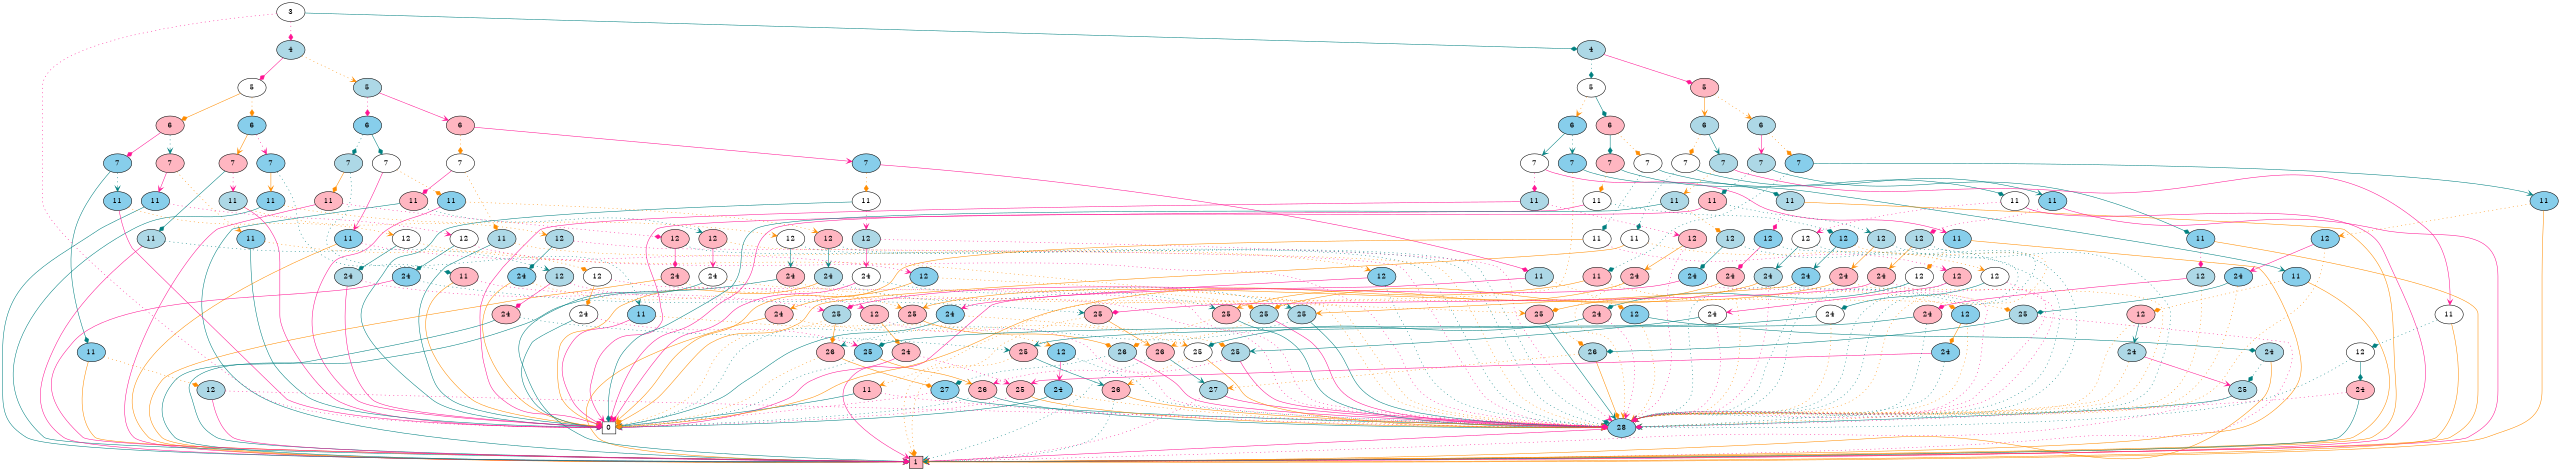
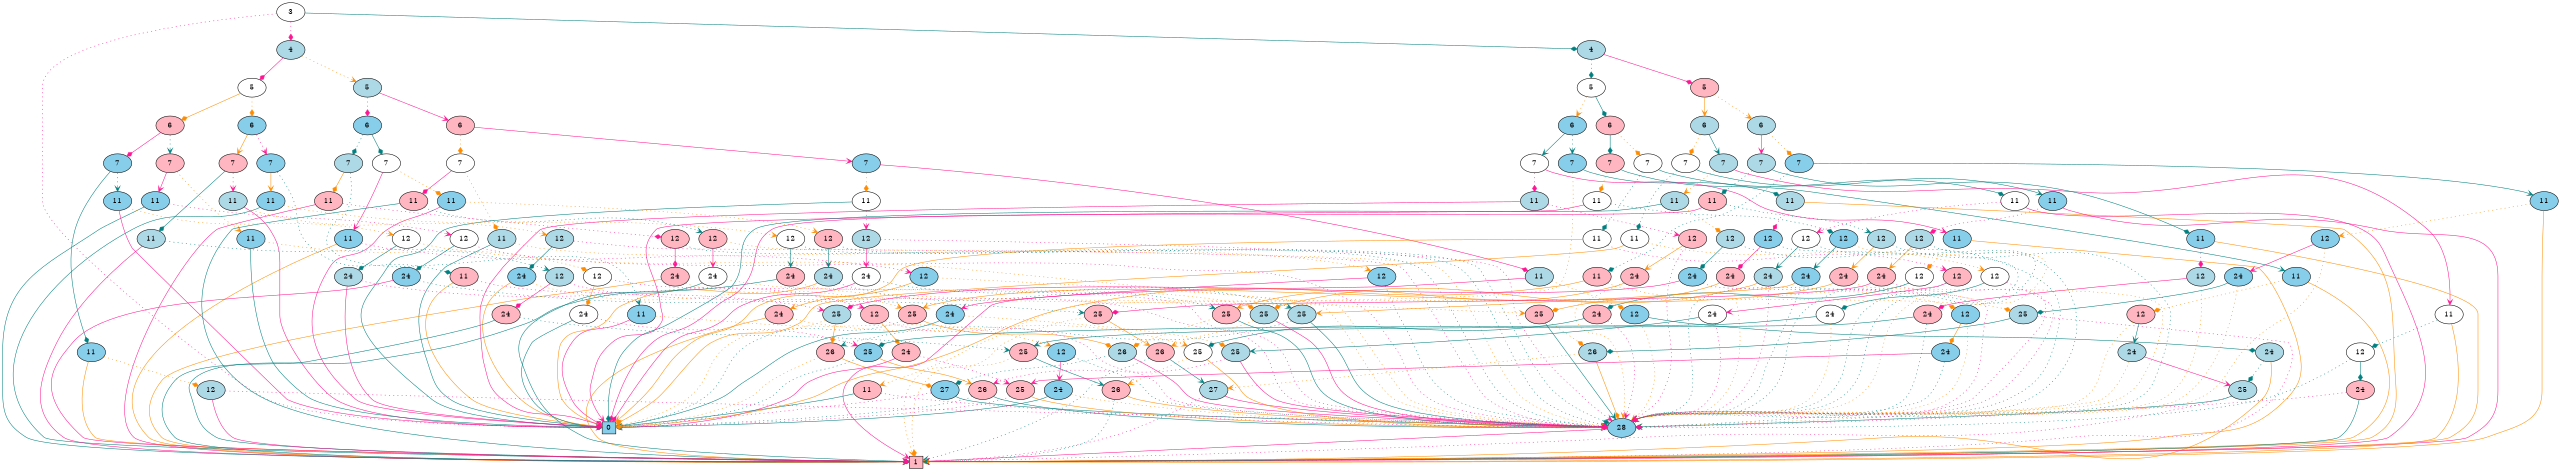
node "0": fillcolor white -> skyblue
